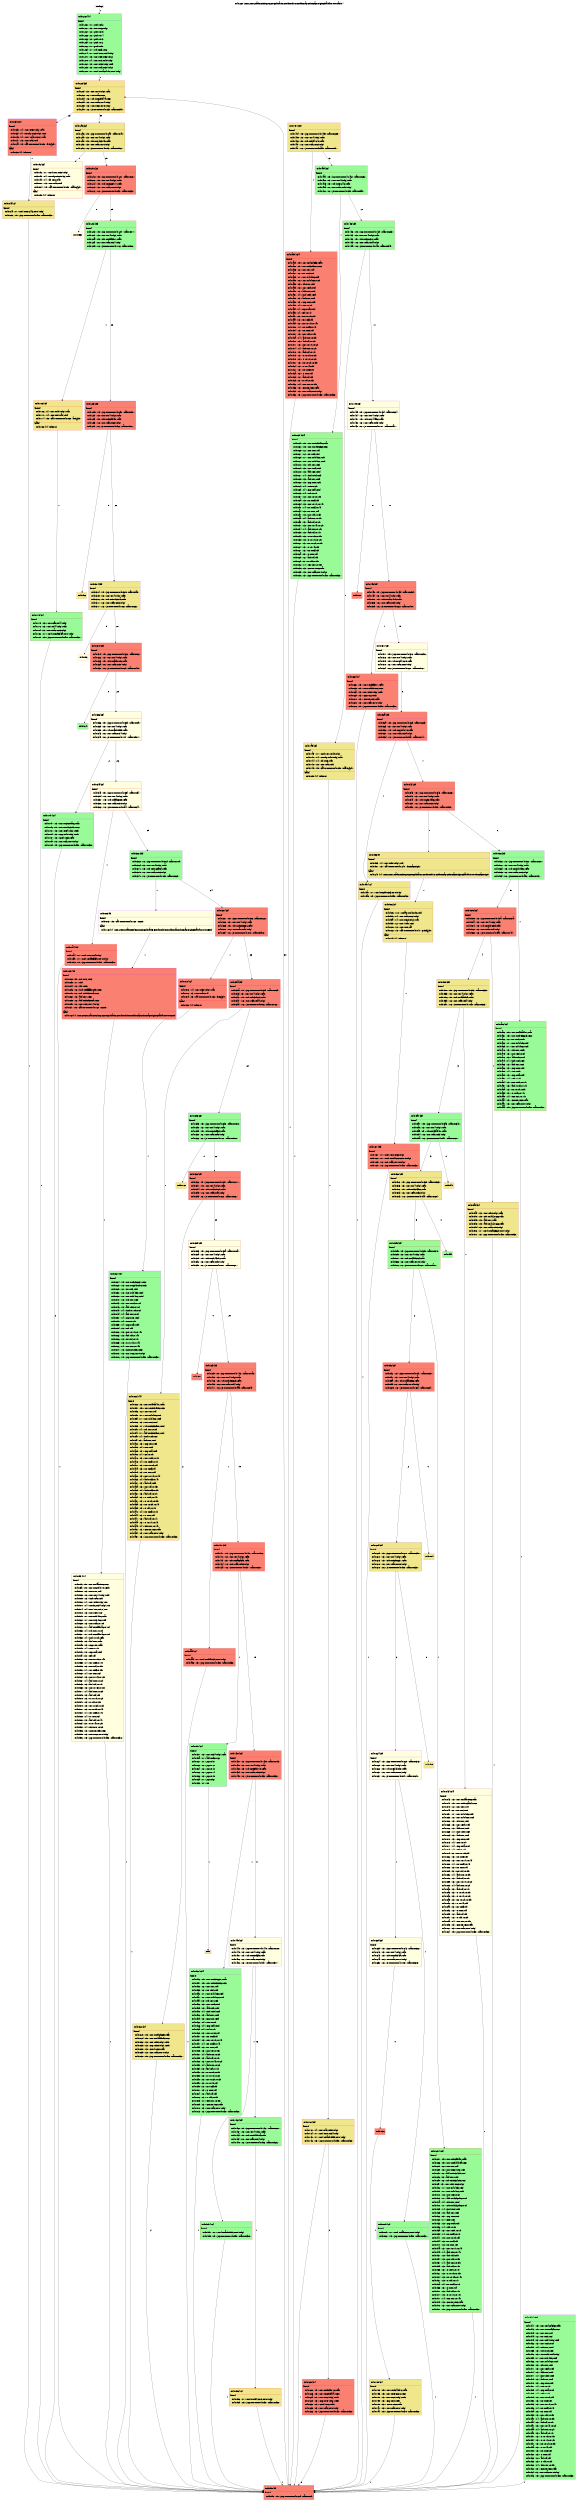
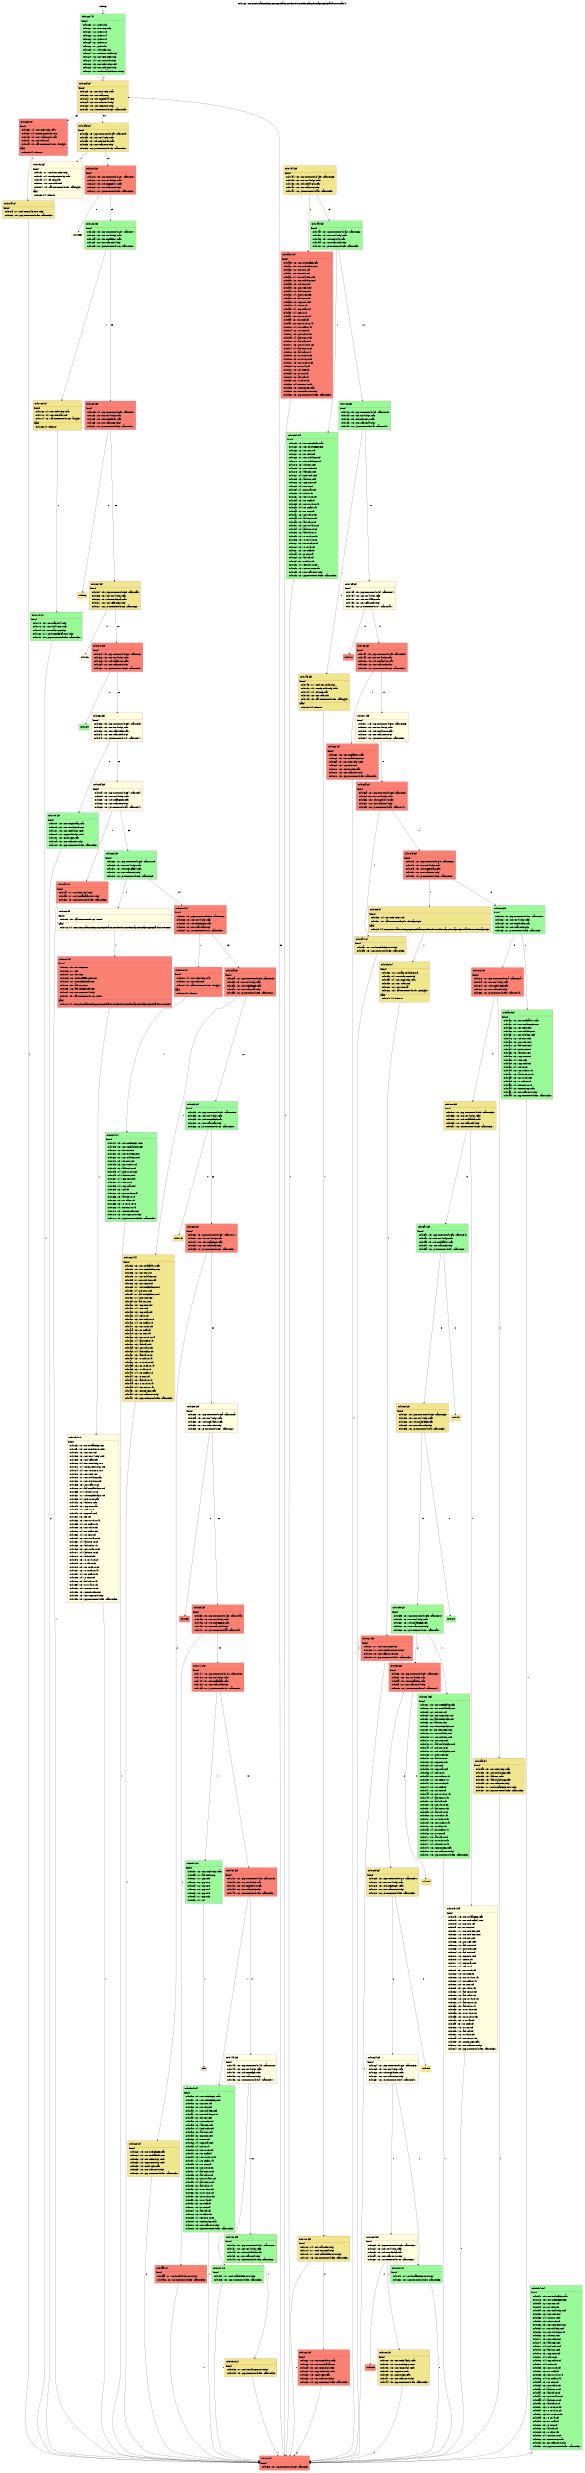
edge "0x401656" -> "0x40178e [27]": now "0x40163d [25]" -> "0x40178e [27]"
